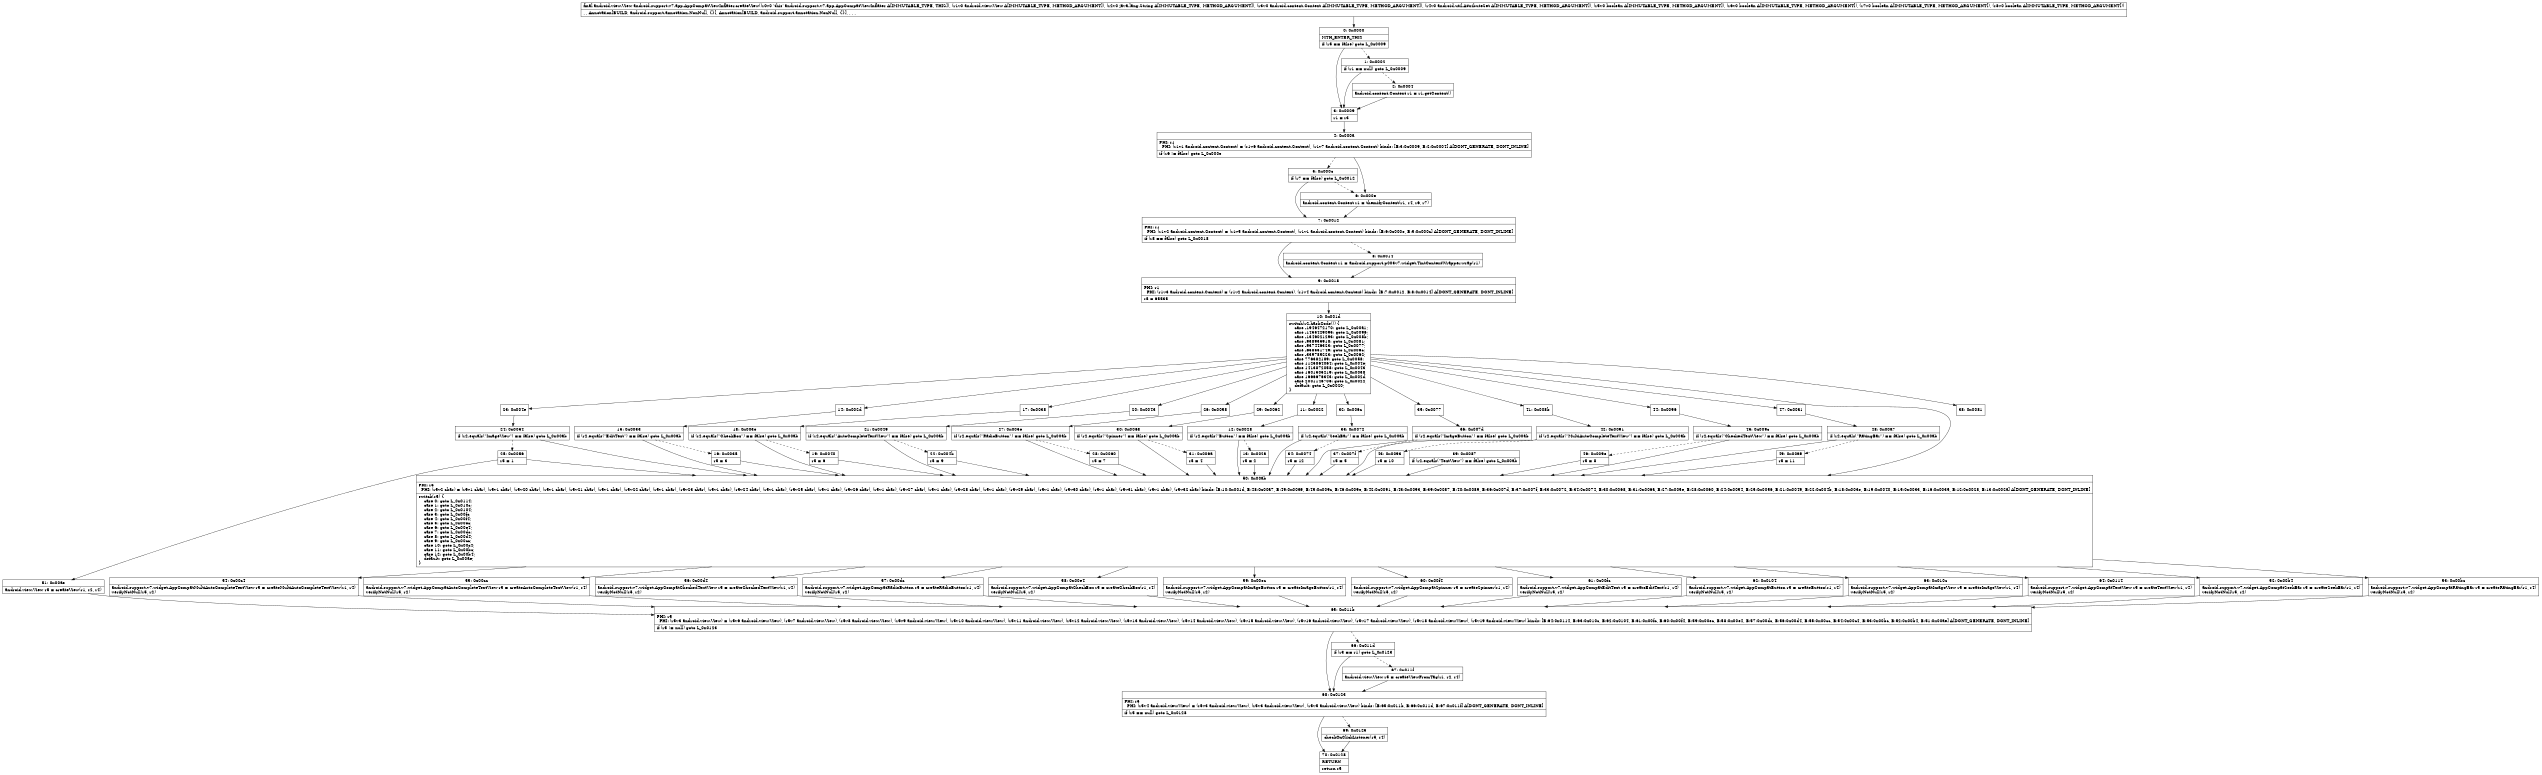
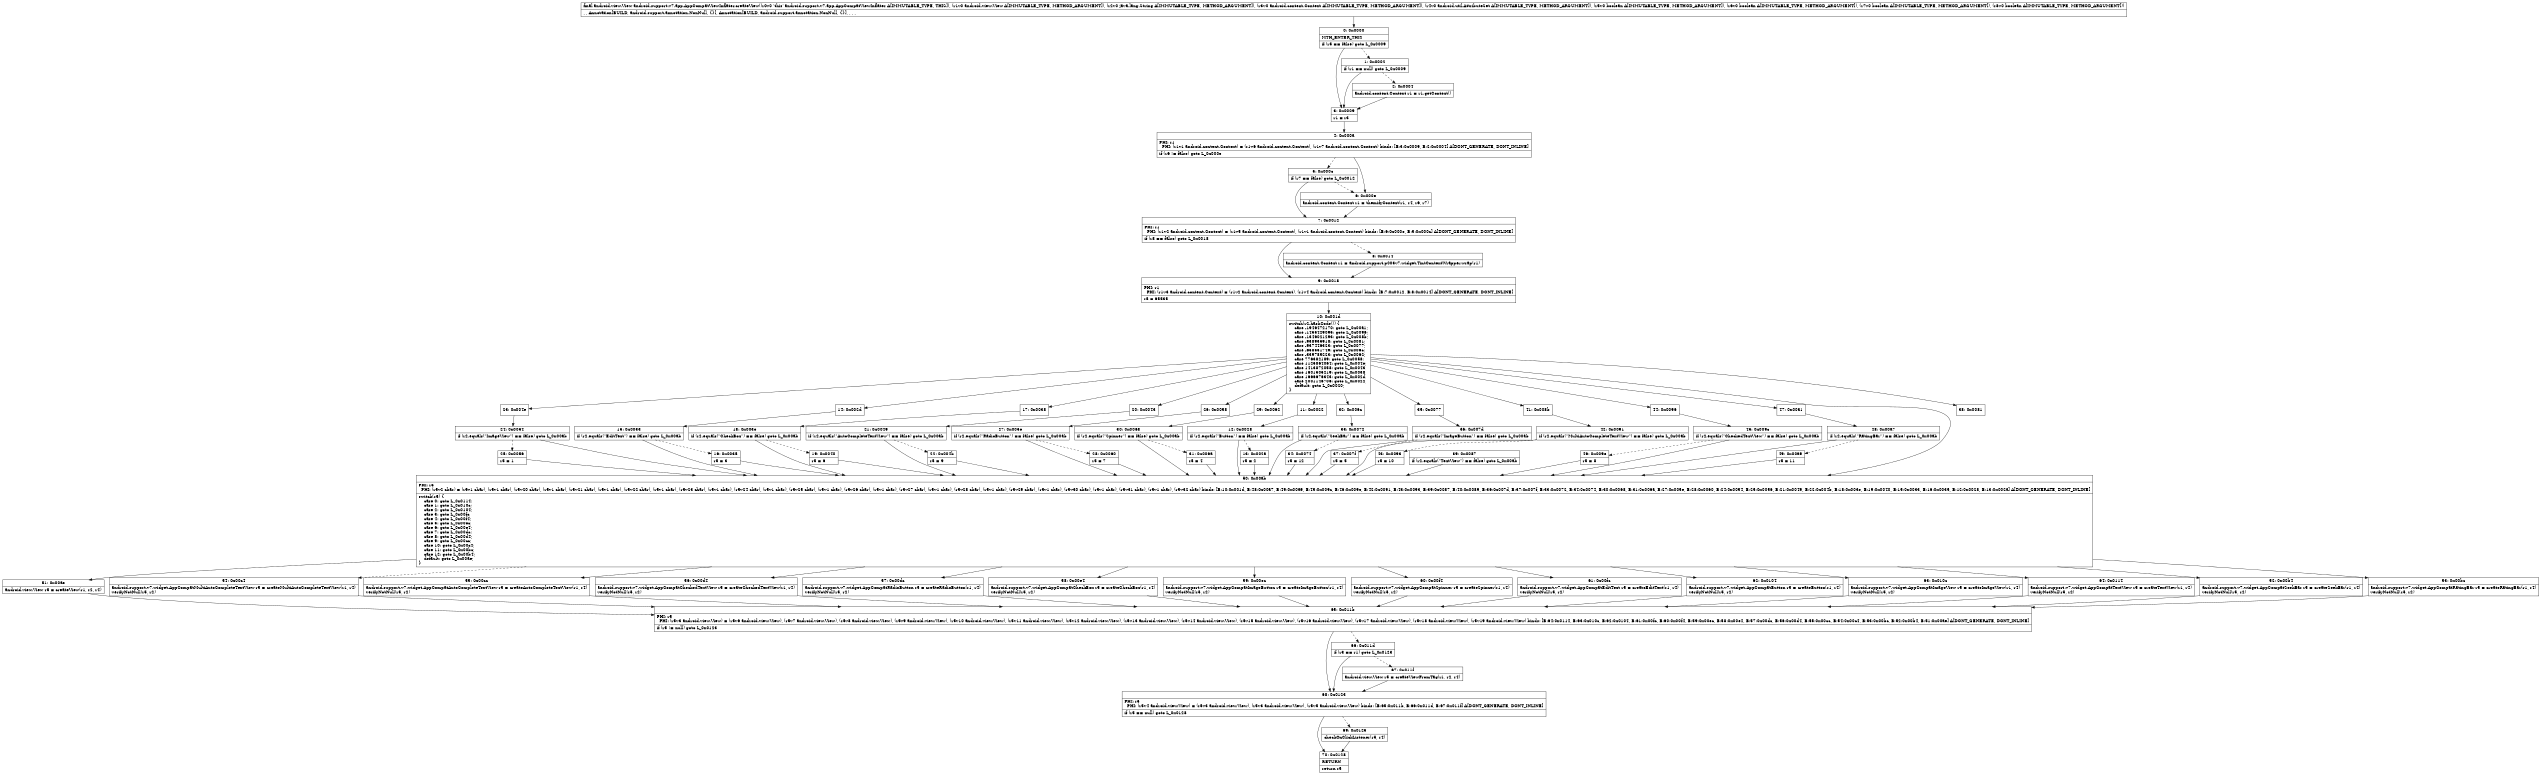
edge "25: 0x0056" -> "51: 0x00ae": now "50: 0x00ab" -> "51: 0x00ae"
edge "50: 0x00ab" -> "54: 0x00c4": style solid -> dashed
